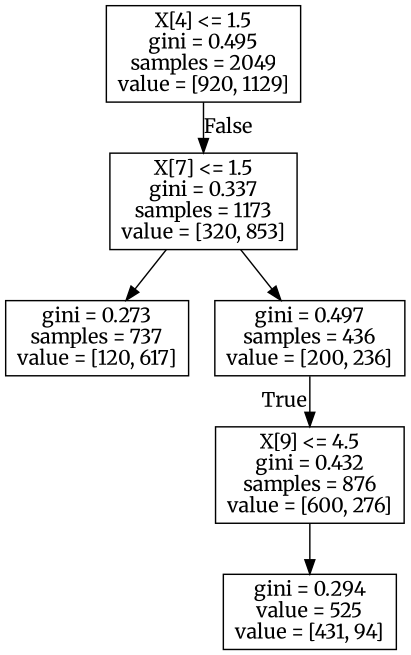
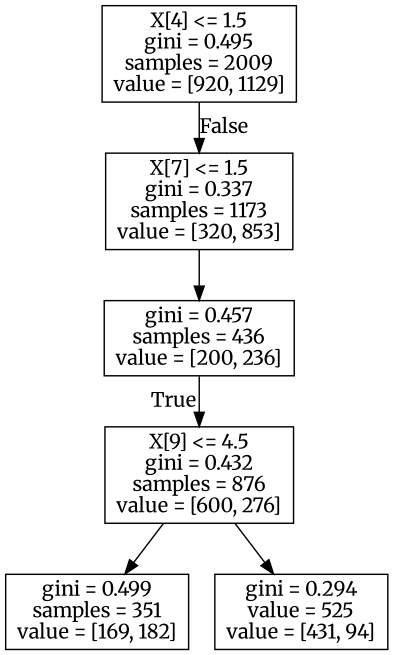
node "X[4] <= 1.5 gini = 0.495 samples = 2049 value = [920, 1129]": label "X[4] <= 1.5 gini = 0.495 samples = 2049 value = [920, 1129]" -> "X[4] <= 1.5 gini = 0.495 samples = 2009 value = [920, 1129]"
node "gini = 0.273 samples = 737 value = [120, 617]": removed
node "gini = 0.497 samples = 436 value = [200, 236]": label "gini = 0.497 samples = 436 value = [200, 236]" -> "gini = 0.457 samples = 436 value = [200, 236]"
node "gini = 0.499 samples = 351 value = [169, 182]": added
